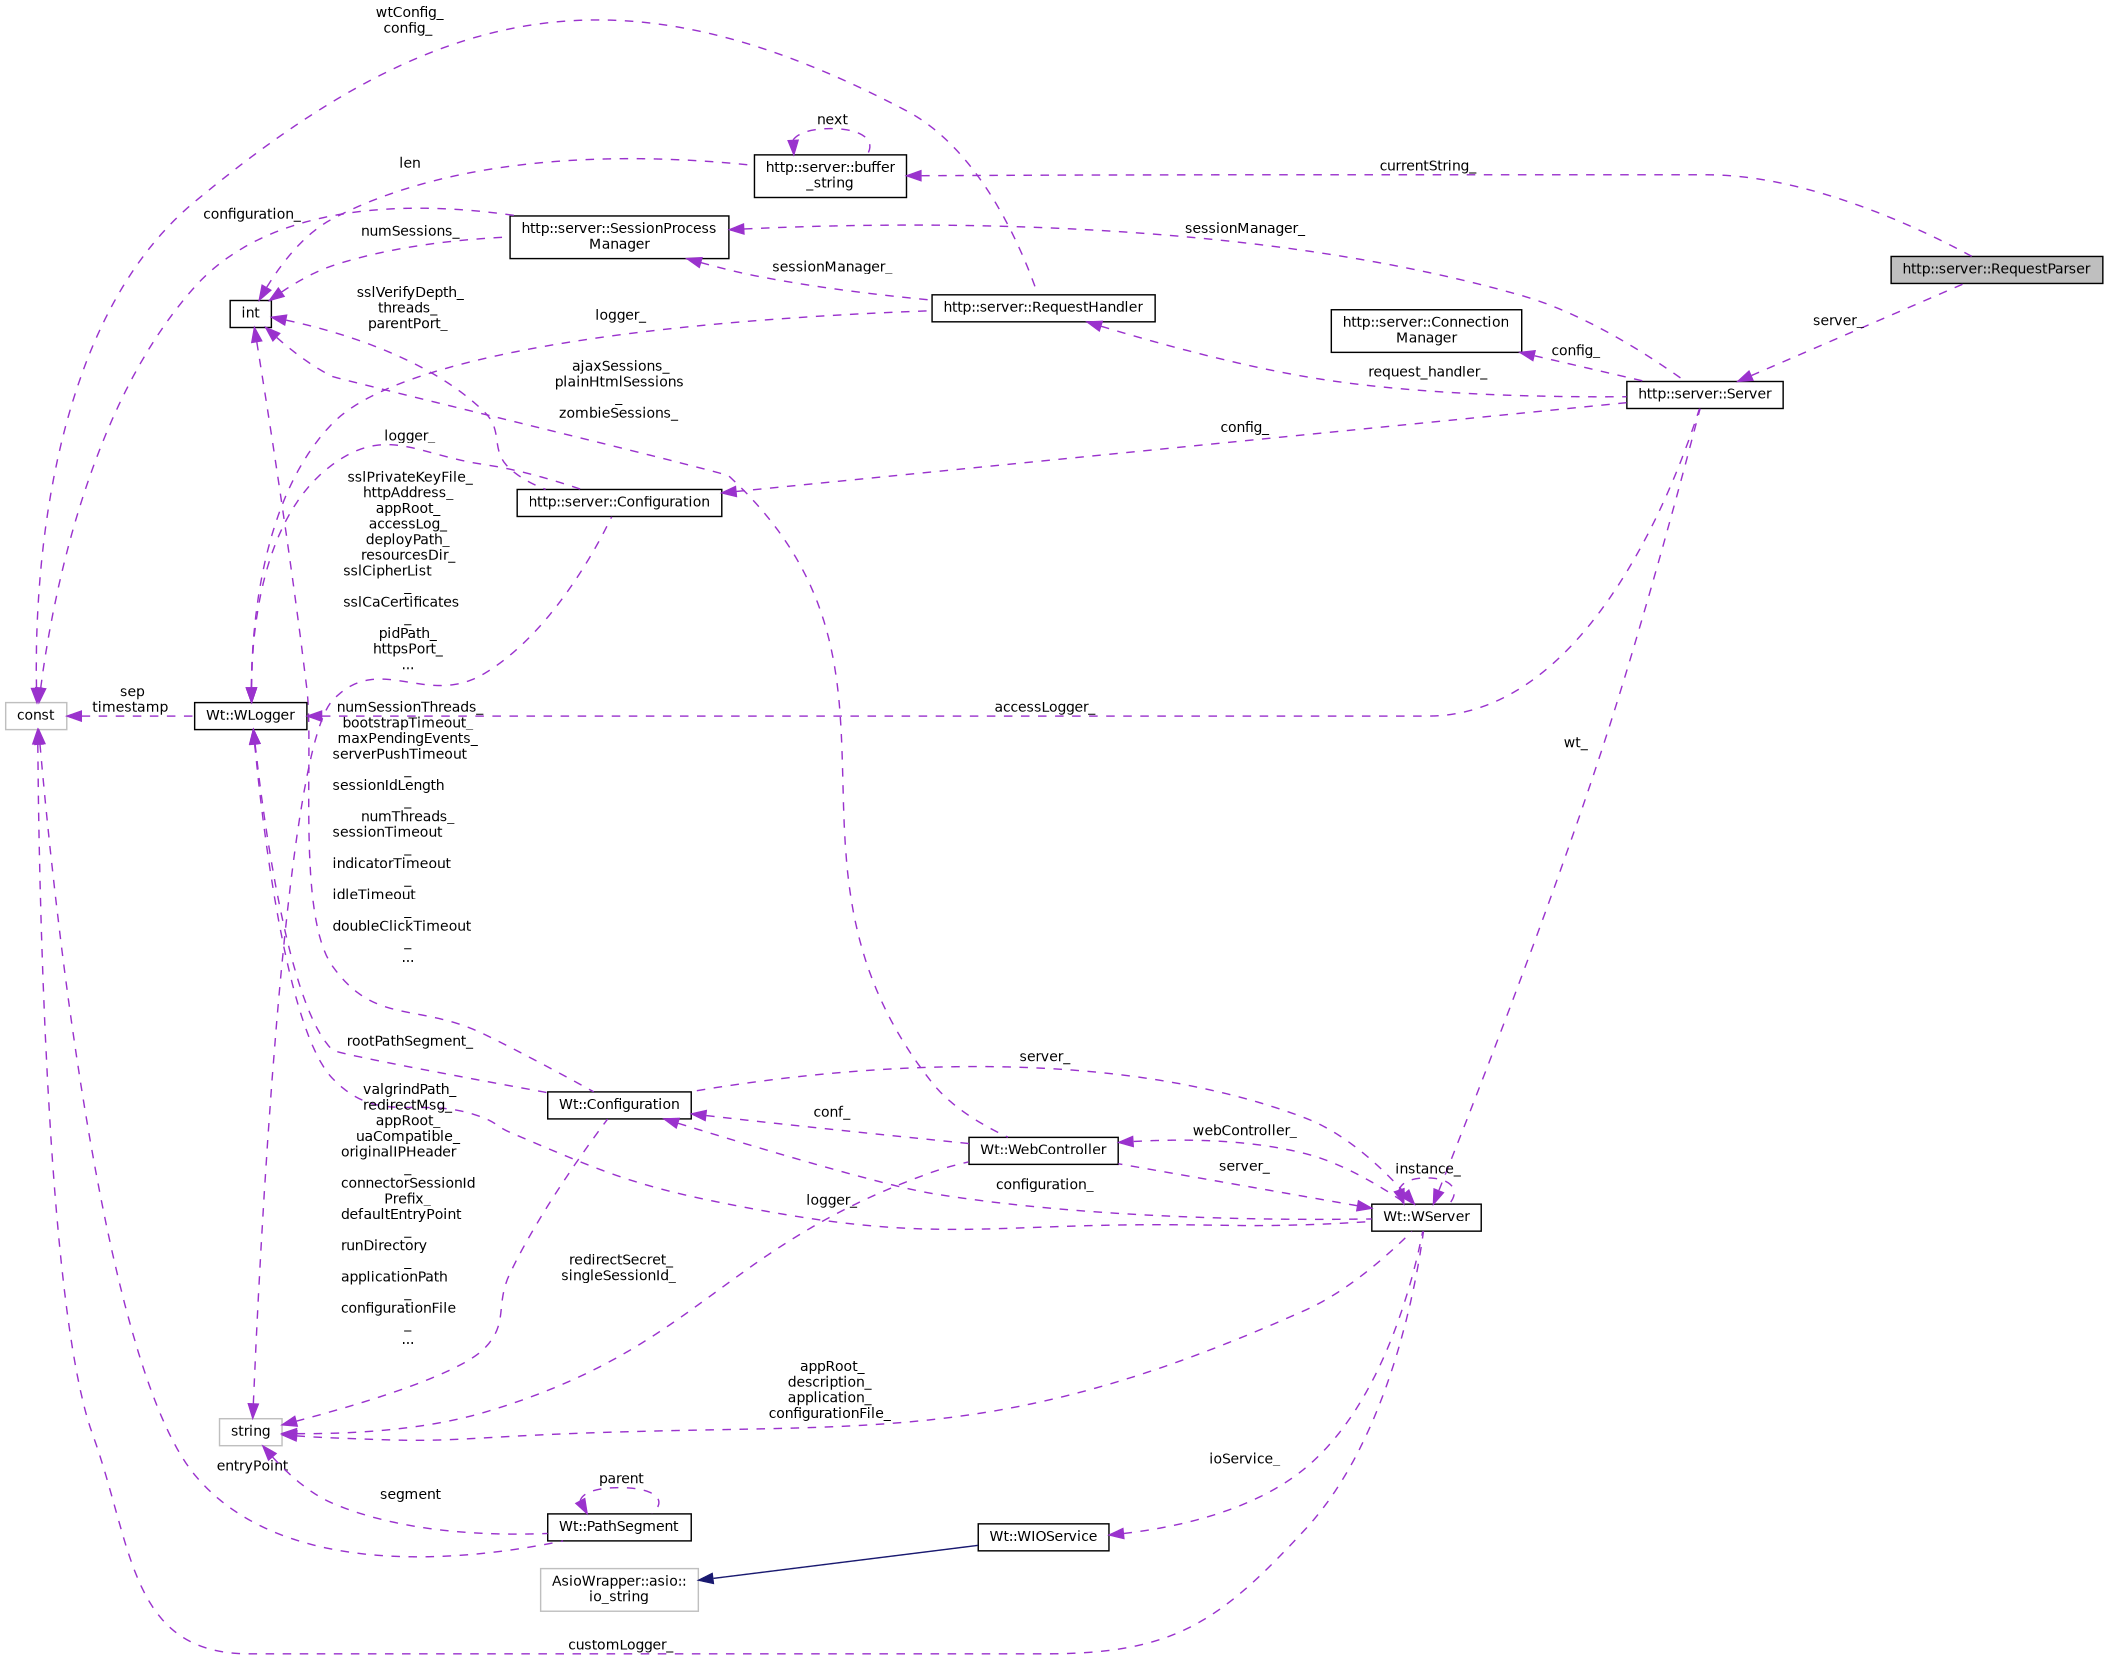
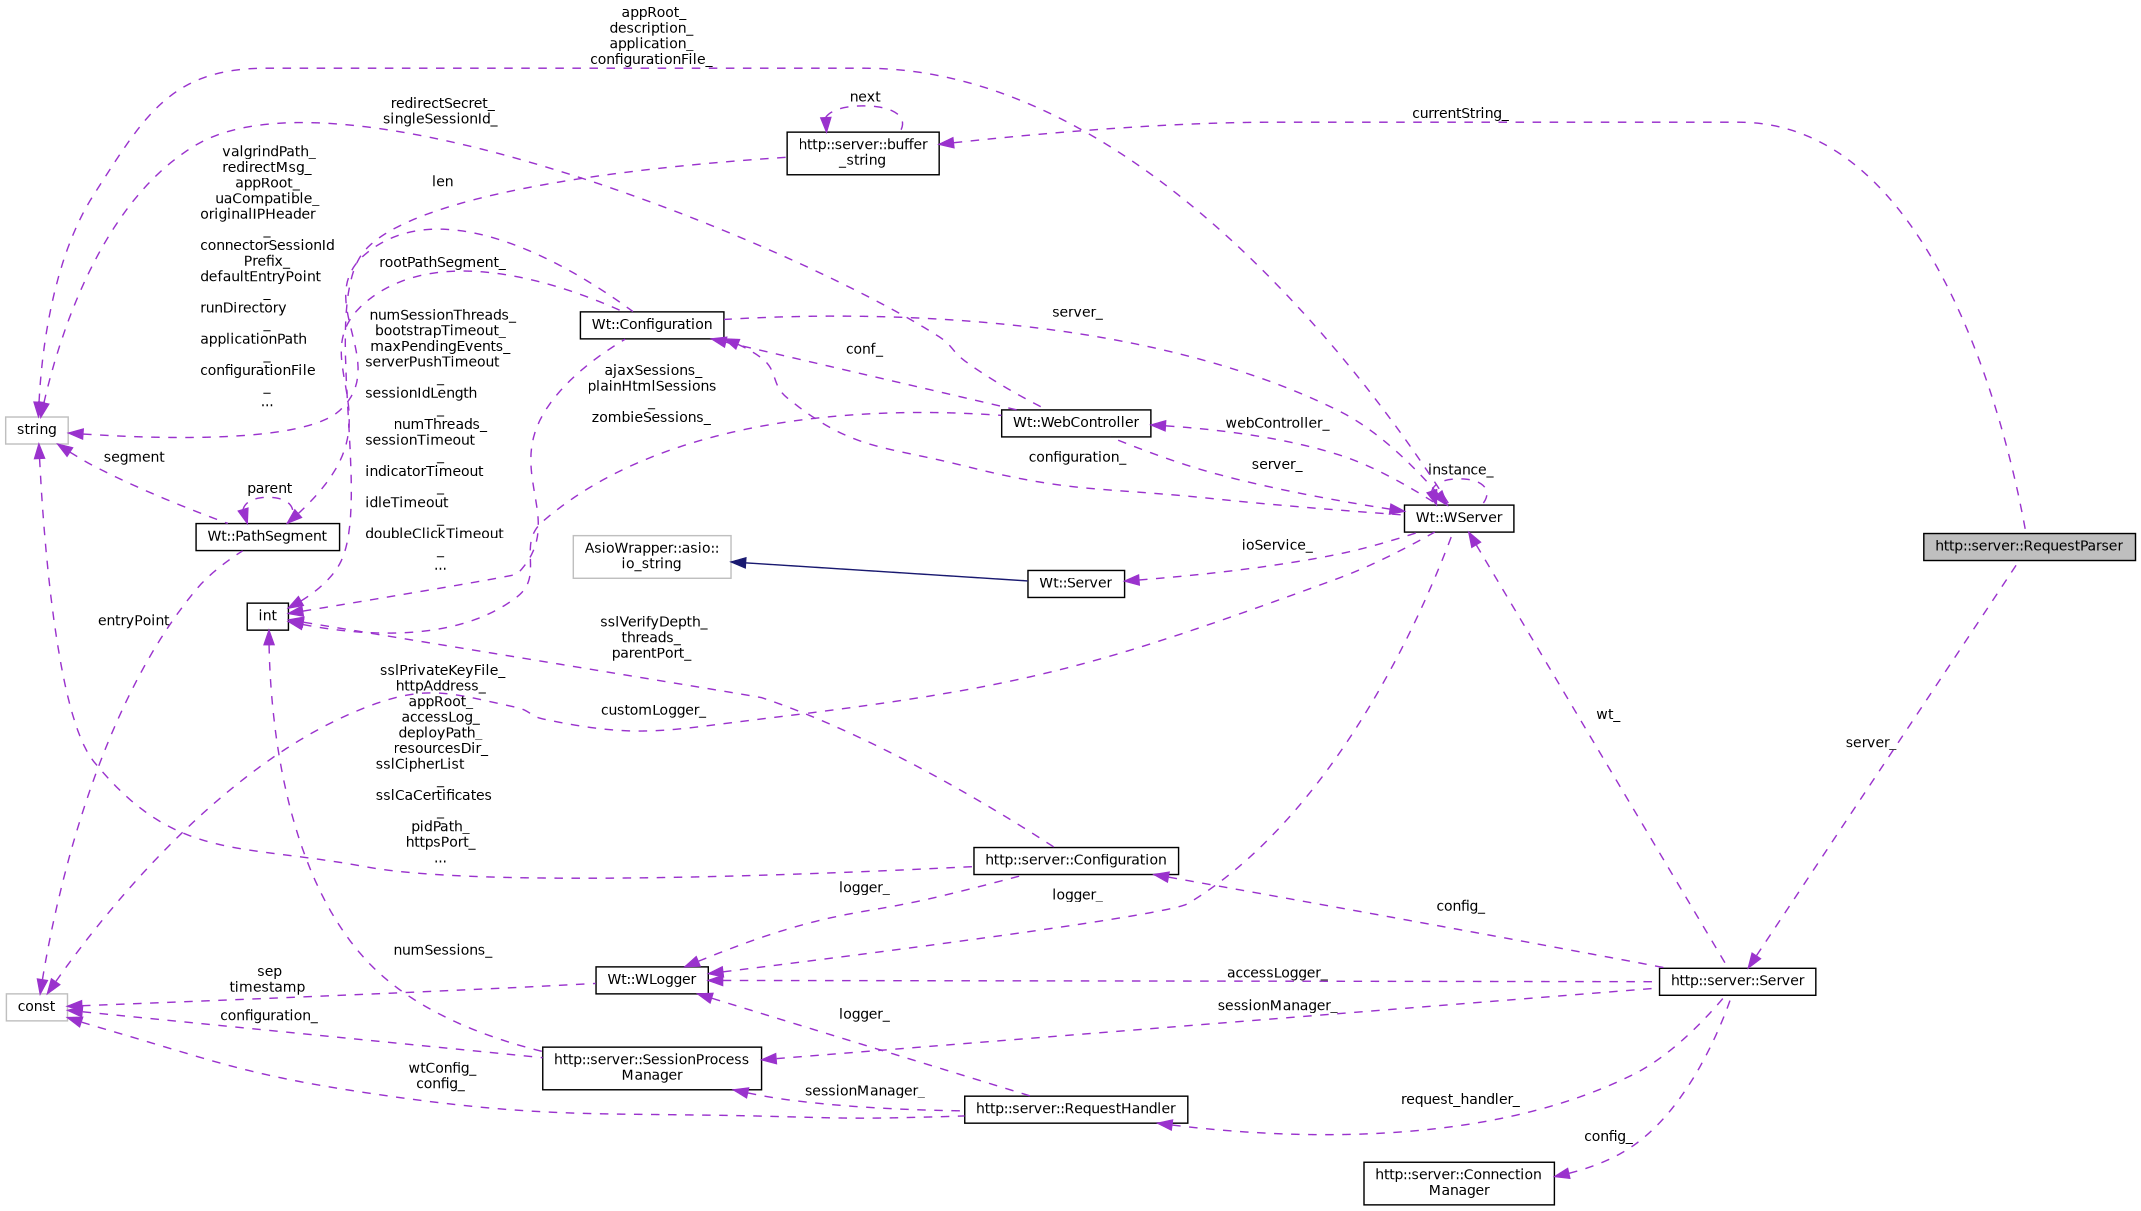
edge "Wt::Configuration" -> "Wt::WLogger": now "Wt::Configuration" -> "Wt::PathSegment"
node "Wt::WIOService": label "Wt::WIOService" -> "Wt::Server"
